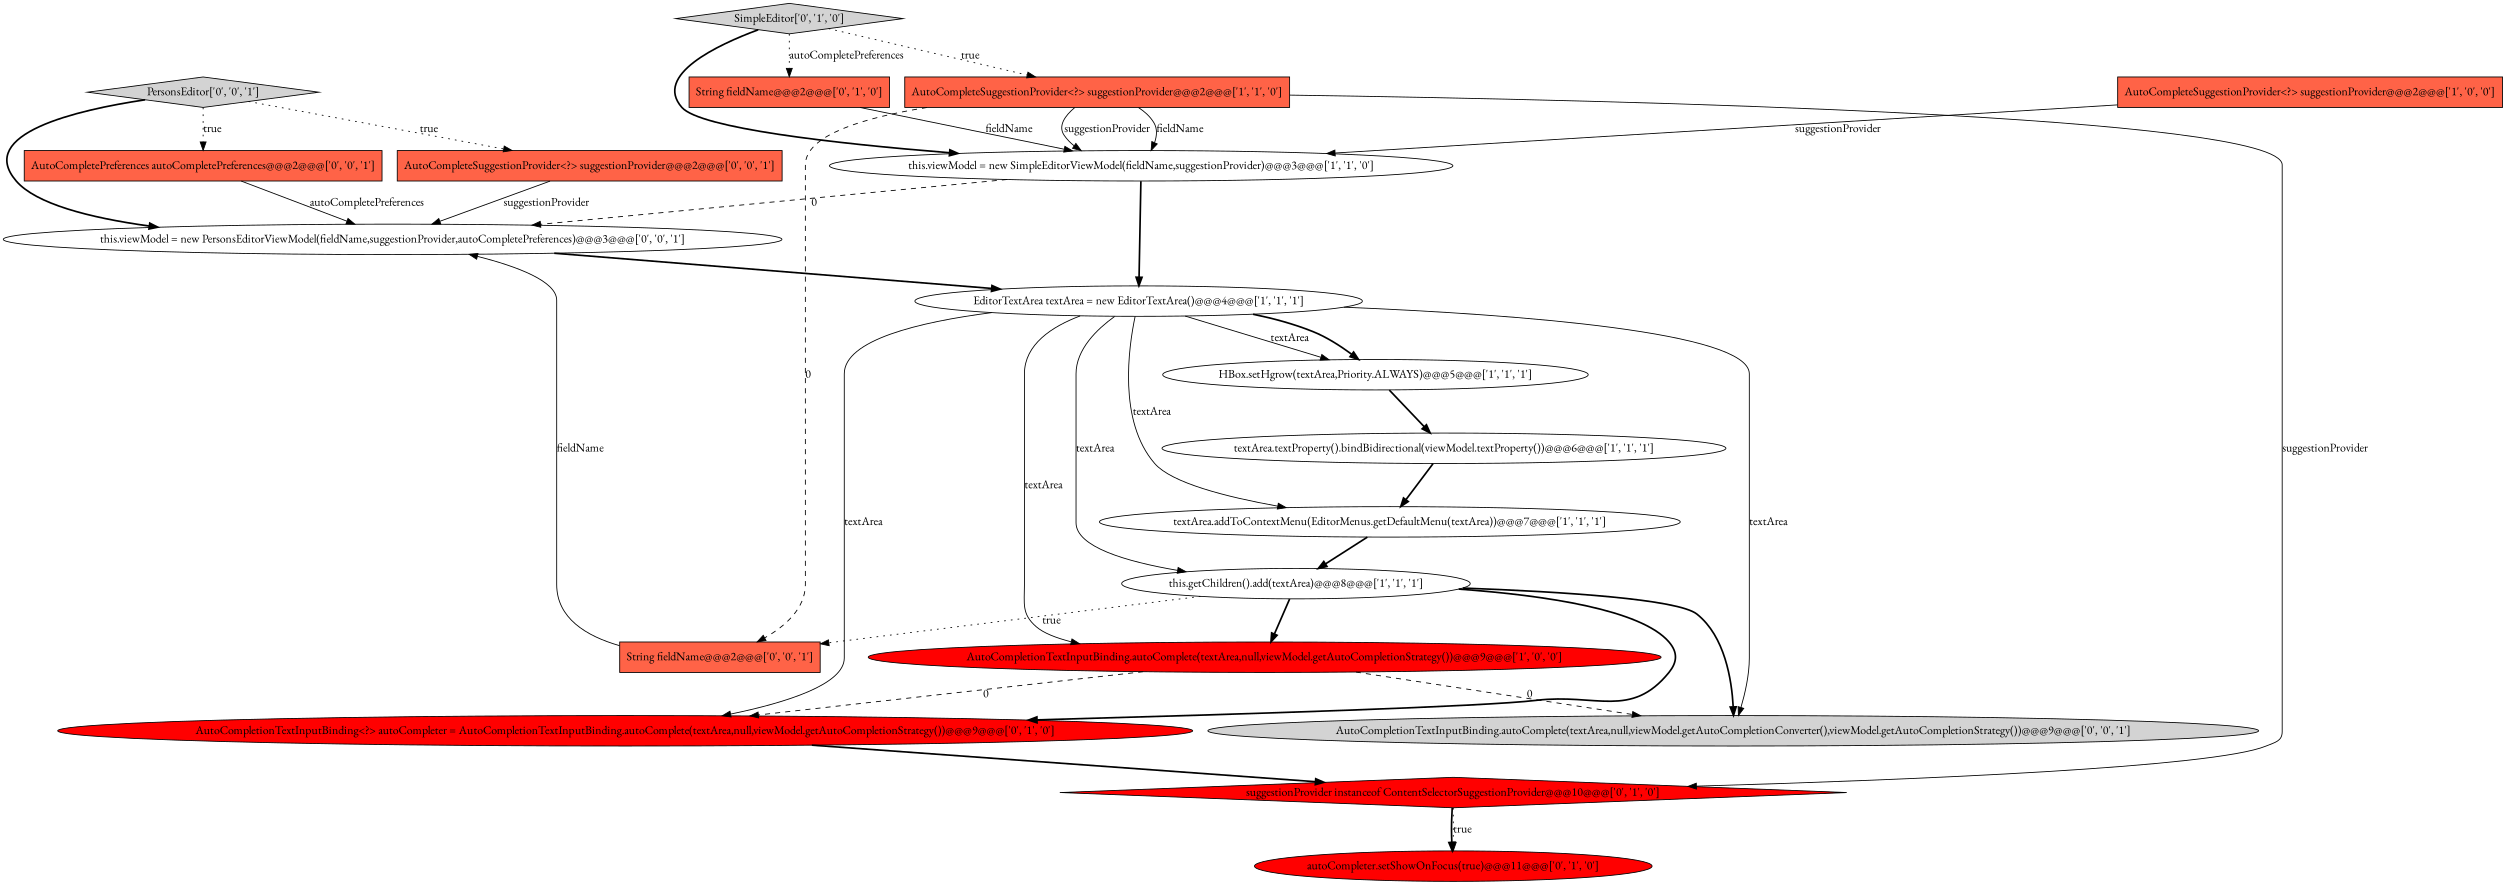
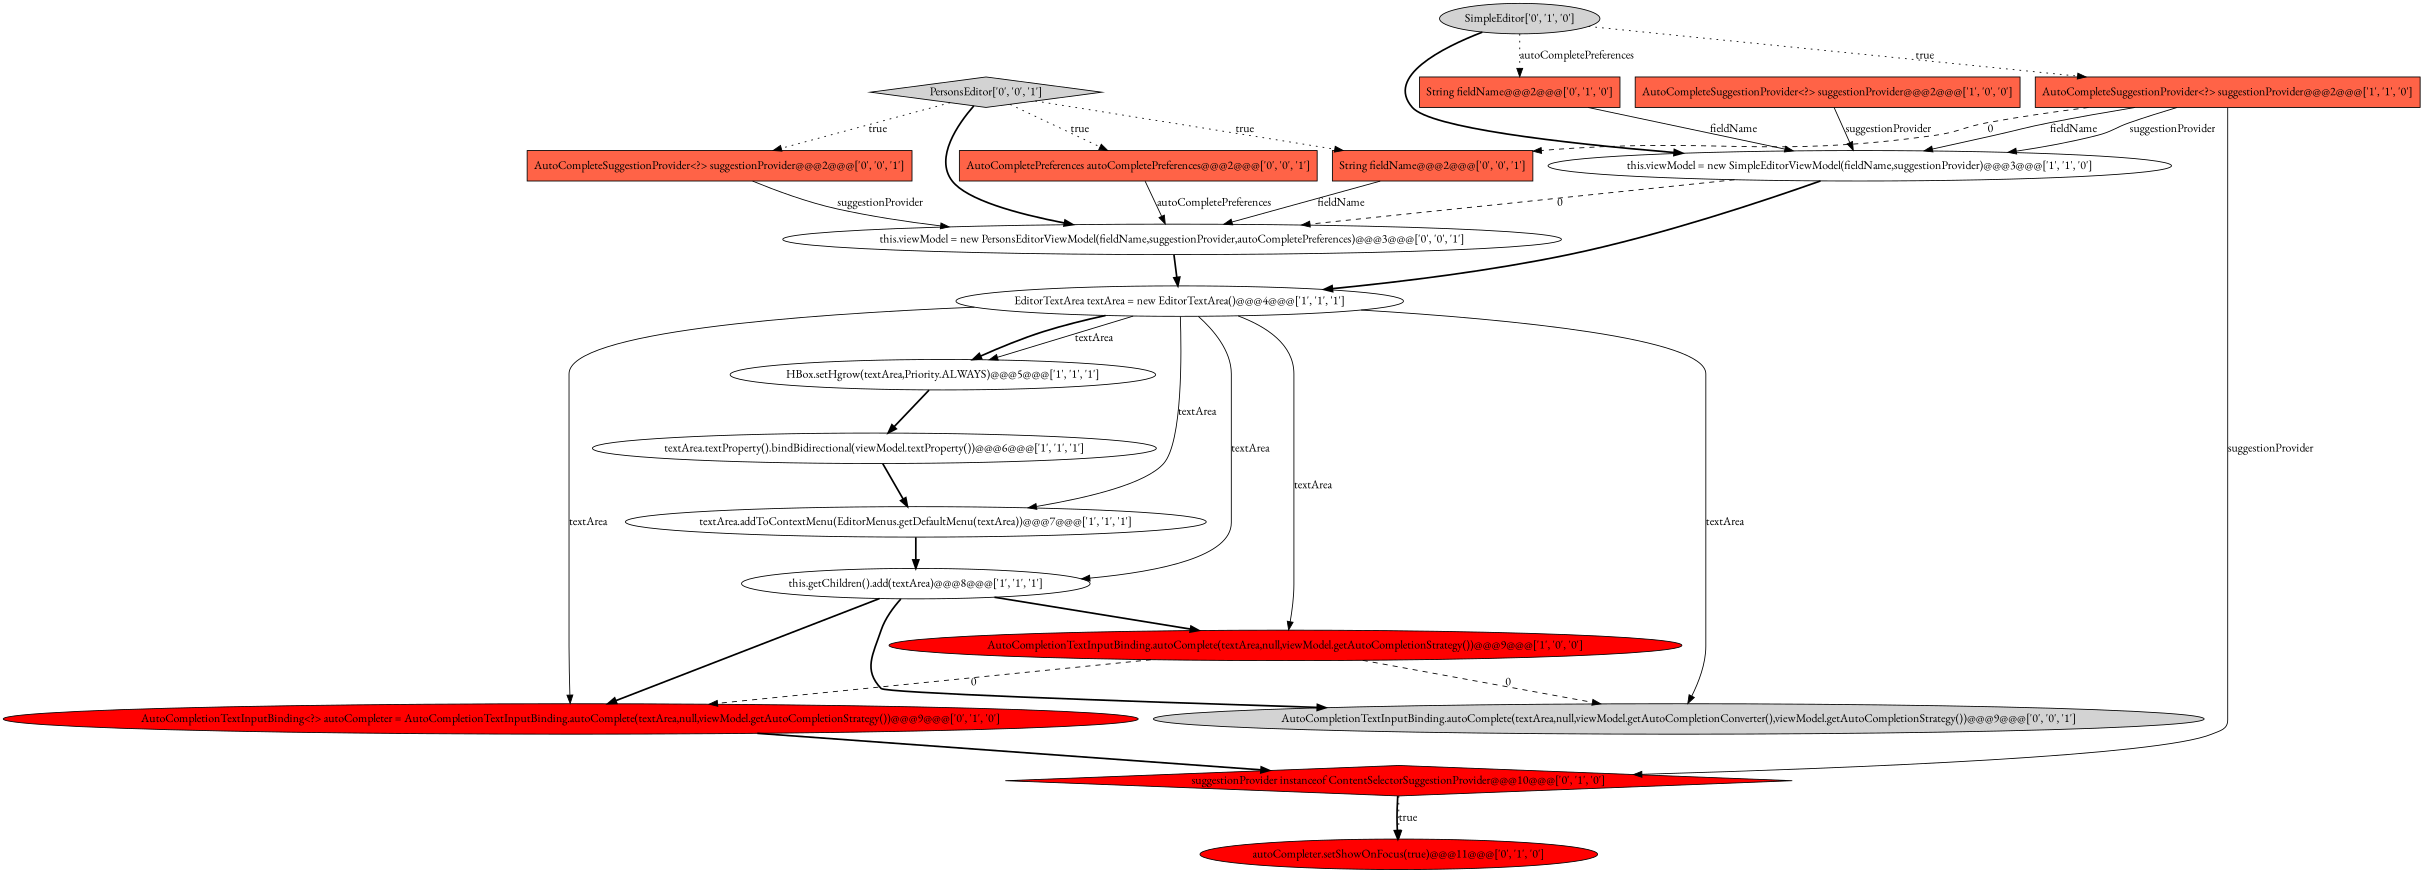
node "SimpleEditor['0', '1', '0']": shape diamond -> ellipse
edge "this.getChildren().add(textArea)@@@8@@@['1', '1', '1']" -> "String fieldName@@@2@@@['0', '0', '1']": now "PersonsEditor['0', '0', '1']" -> "String fieldName@@@2@@@['0', '0', '1']"
